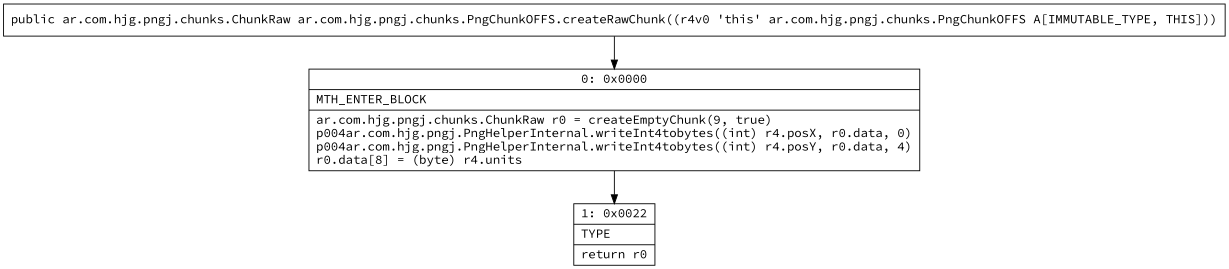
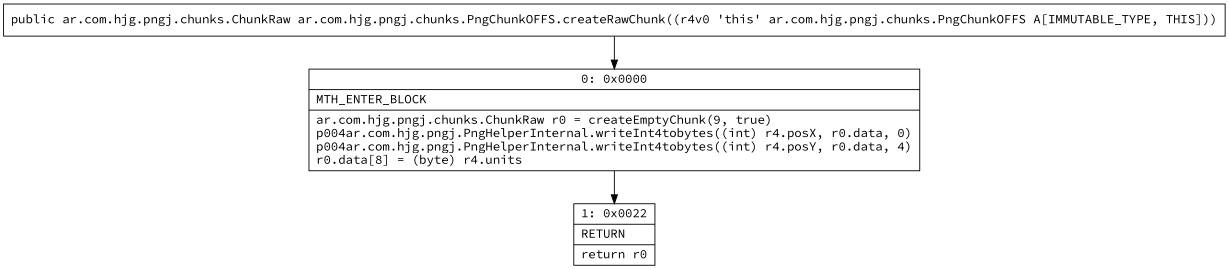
node "1: 0x0022": text "TYPE" -> "RETURN"
